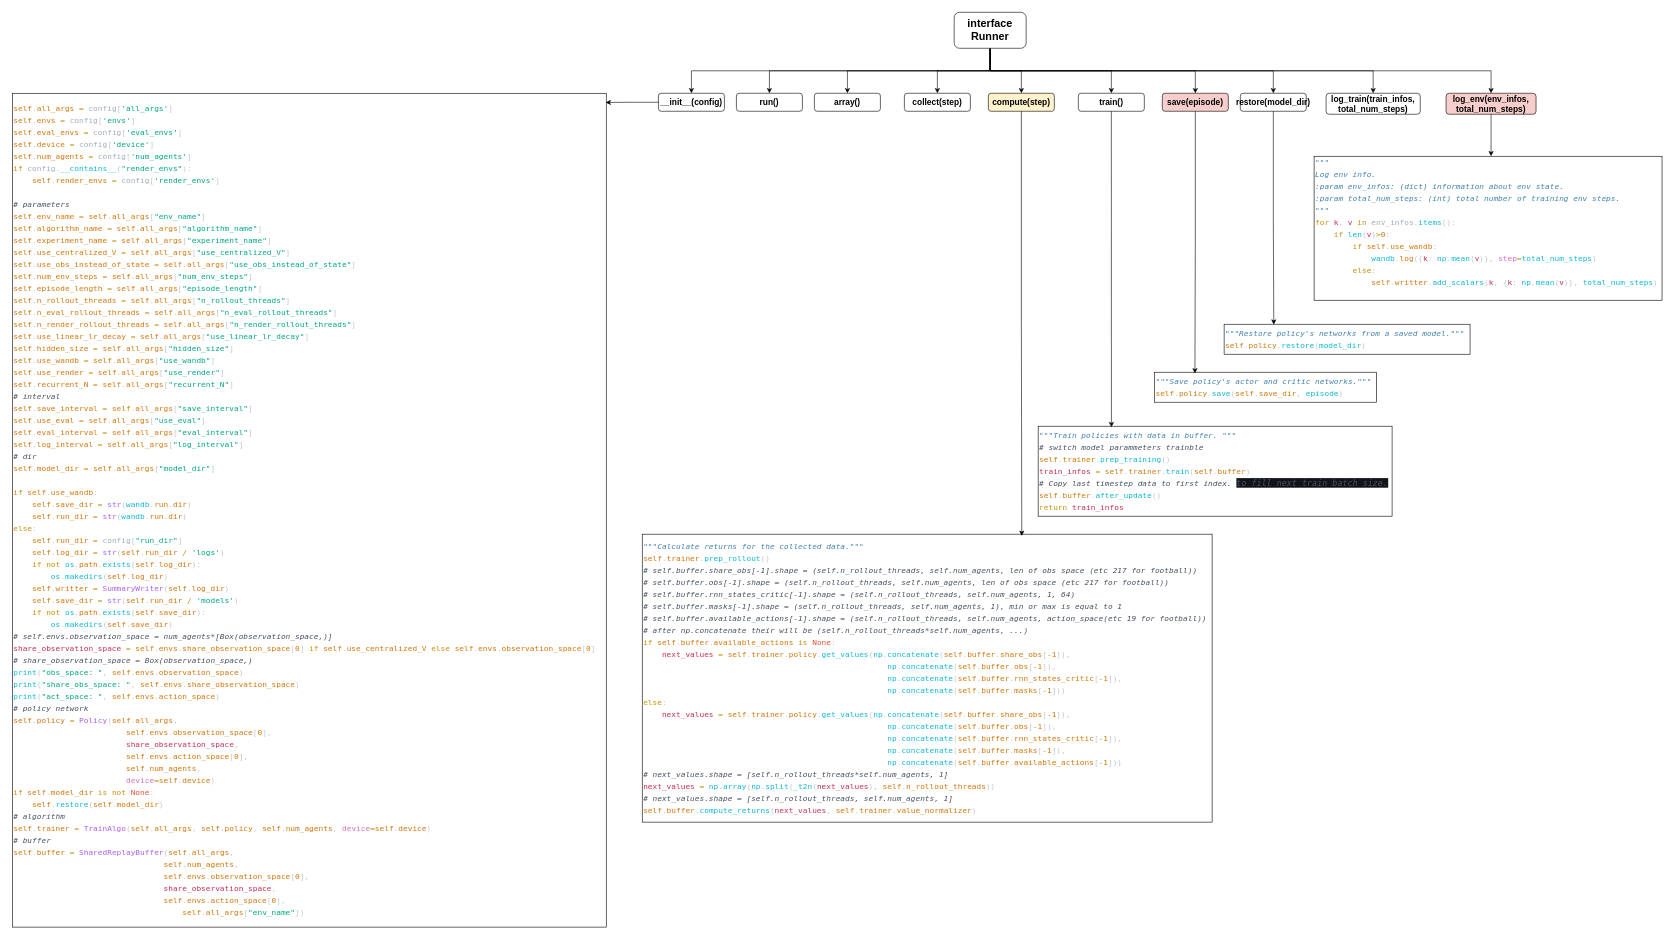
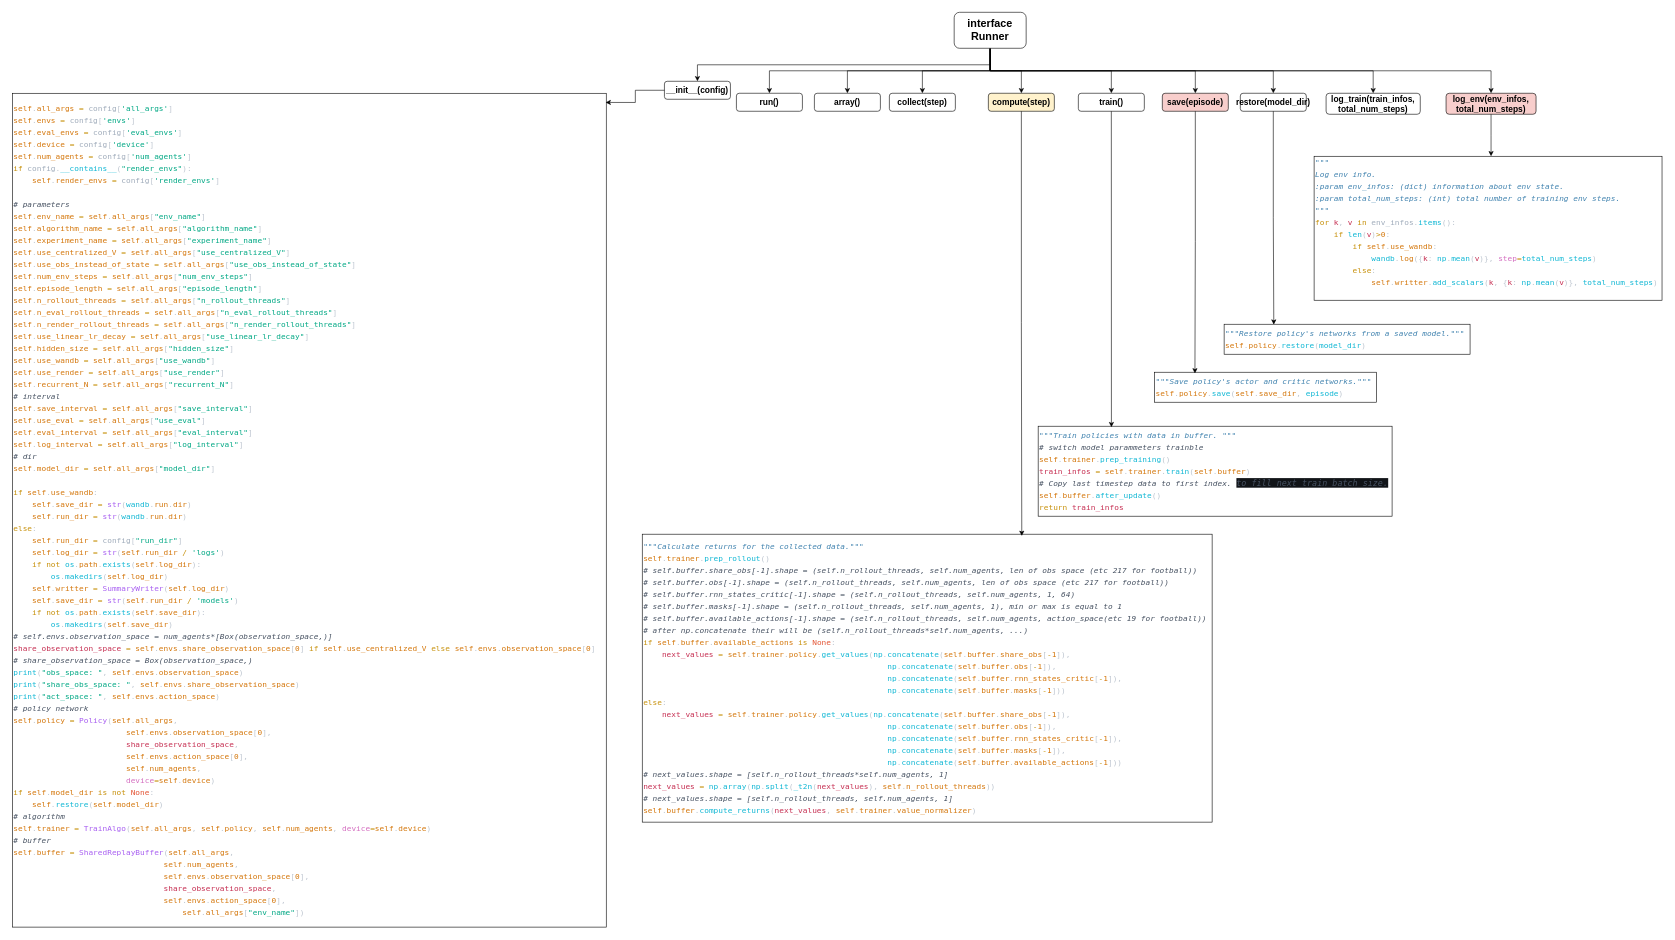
node "__init__(config)": moved (692, 102) -> (698, 90)
node "collect(step)": moved (938, 102) -> (923, 102)
